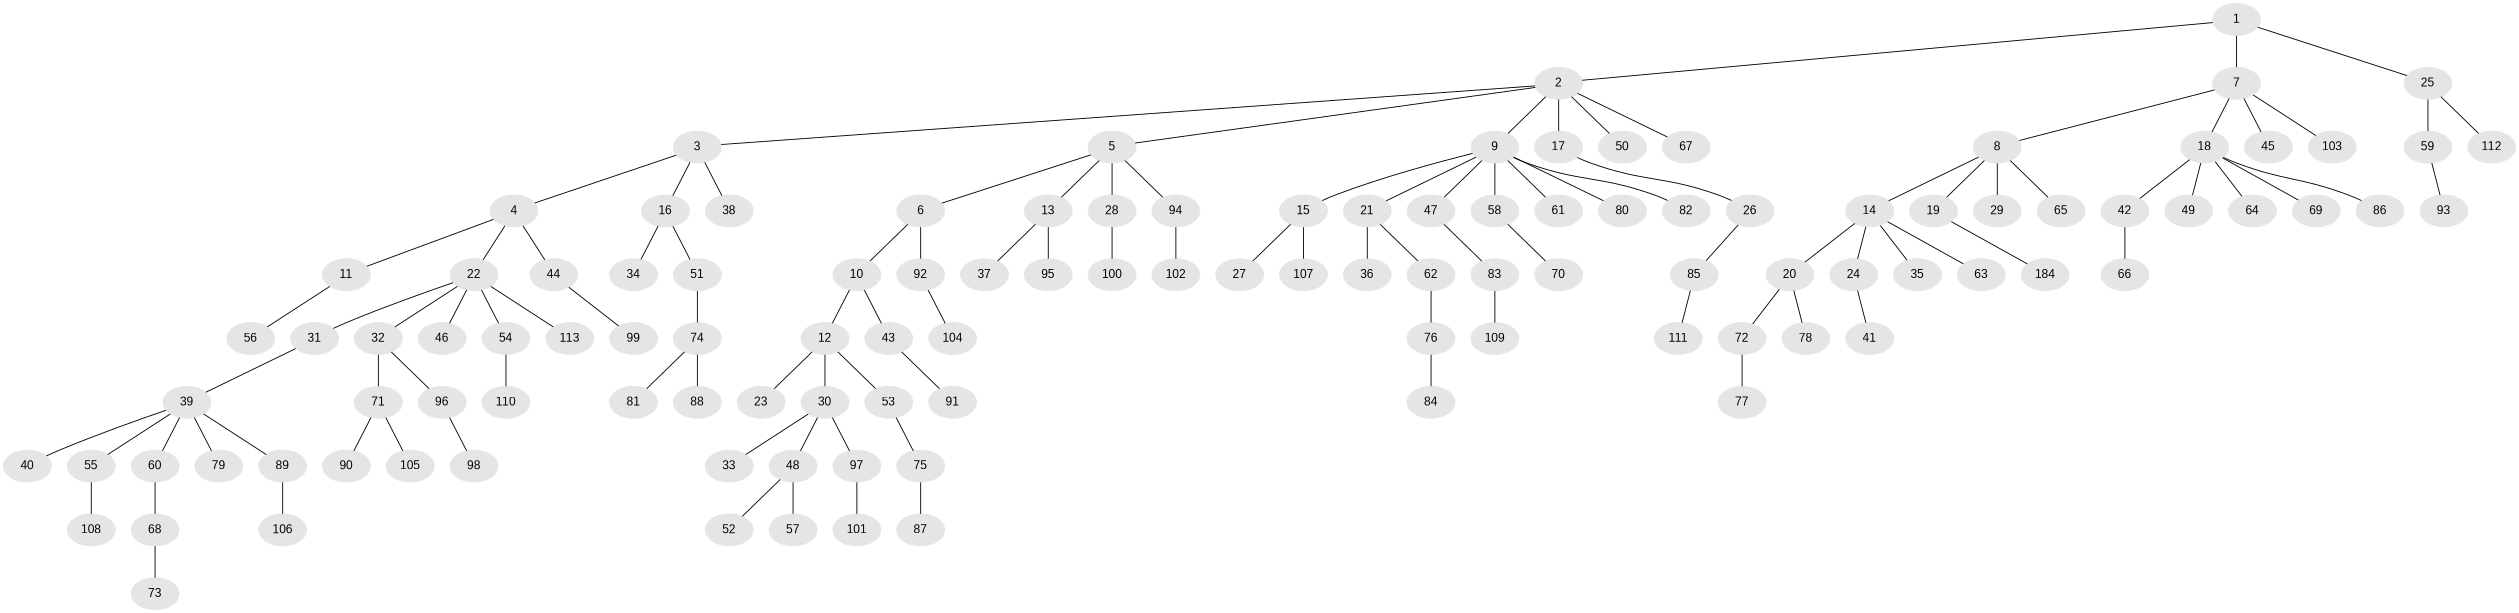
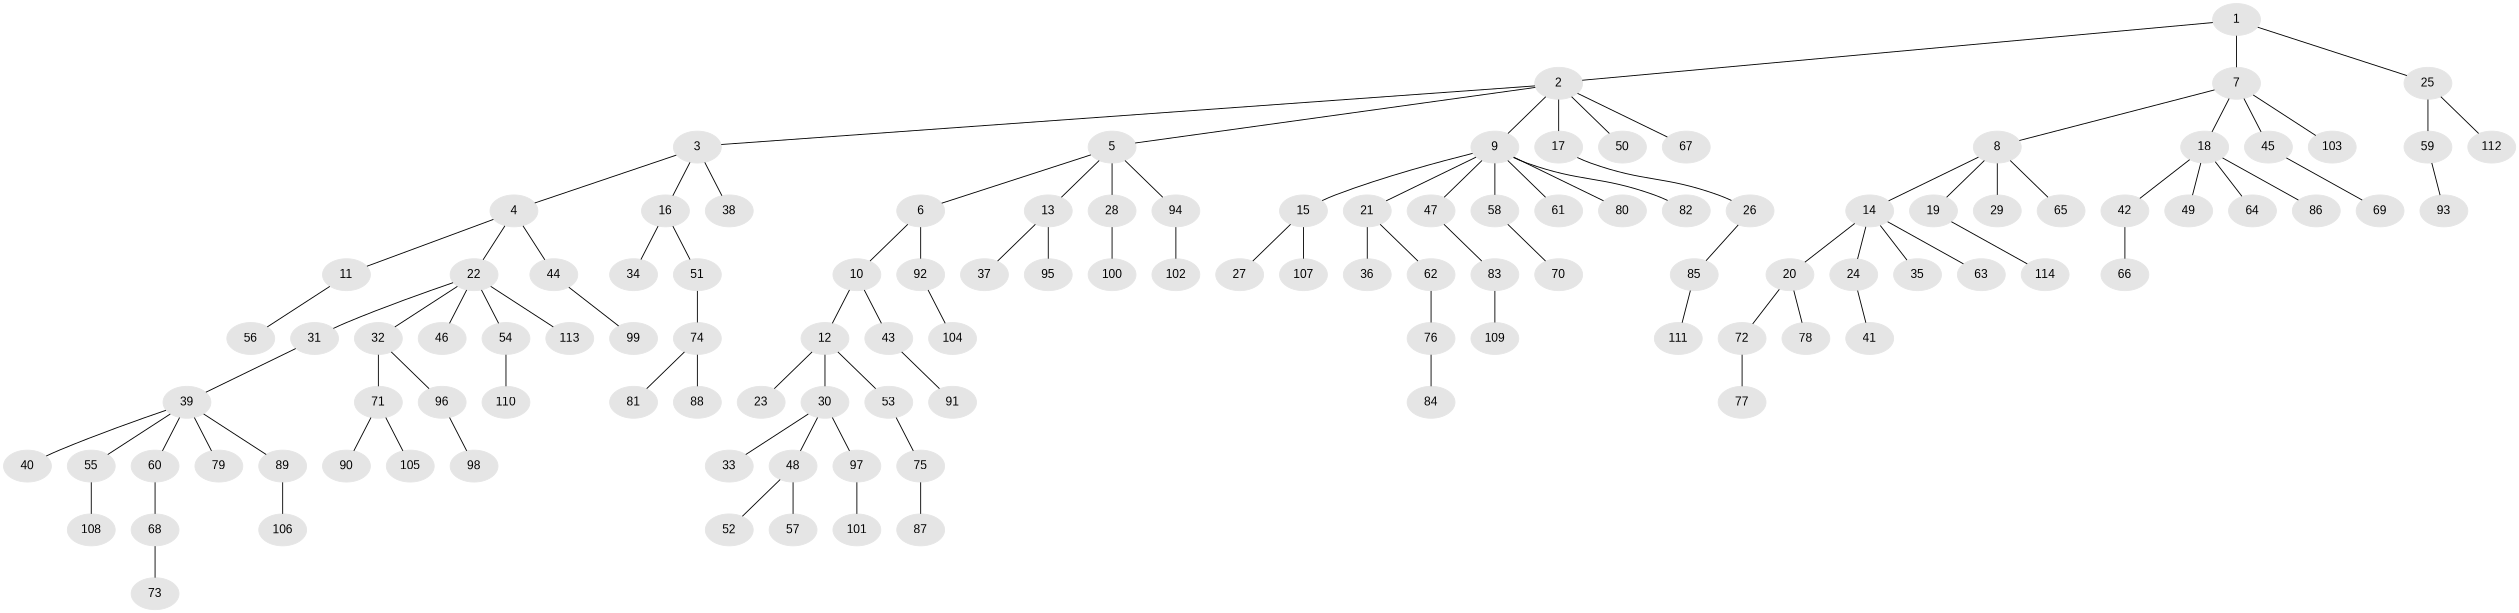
edge "18" -- "69": now "45" -- "69"
node "184": label "184" -> "114"
